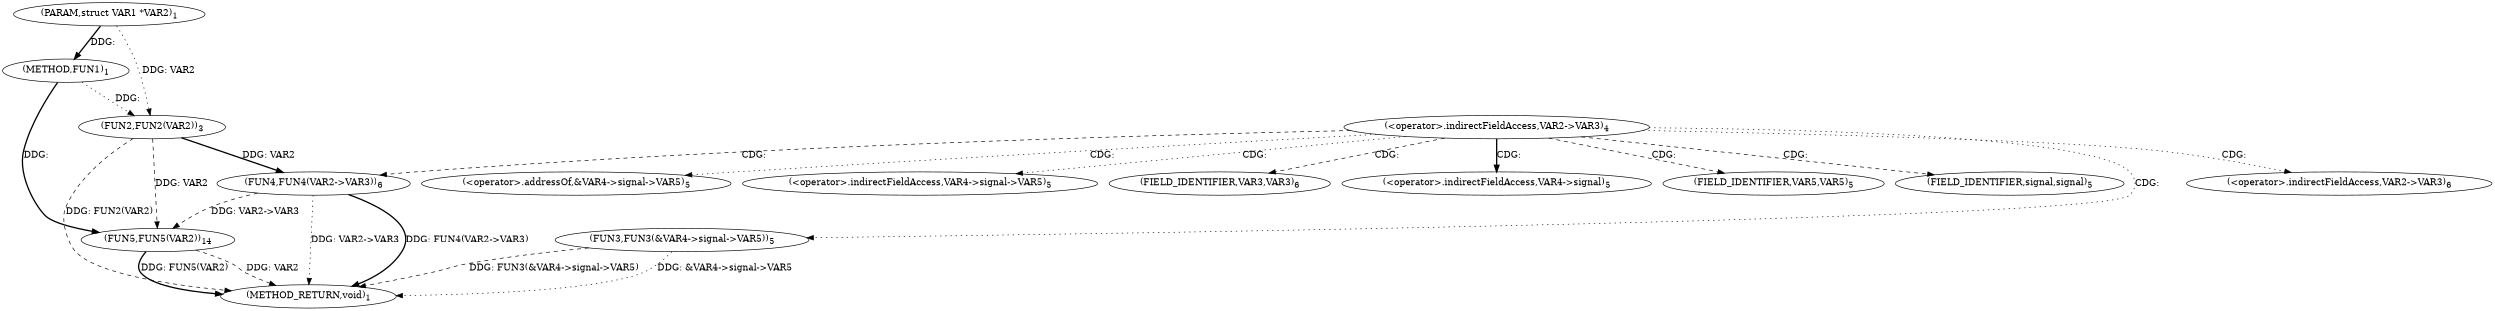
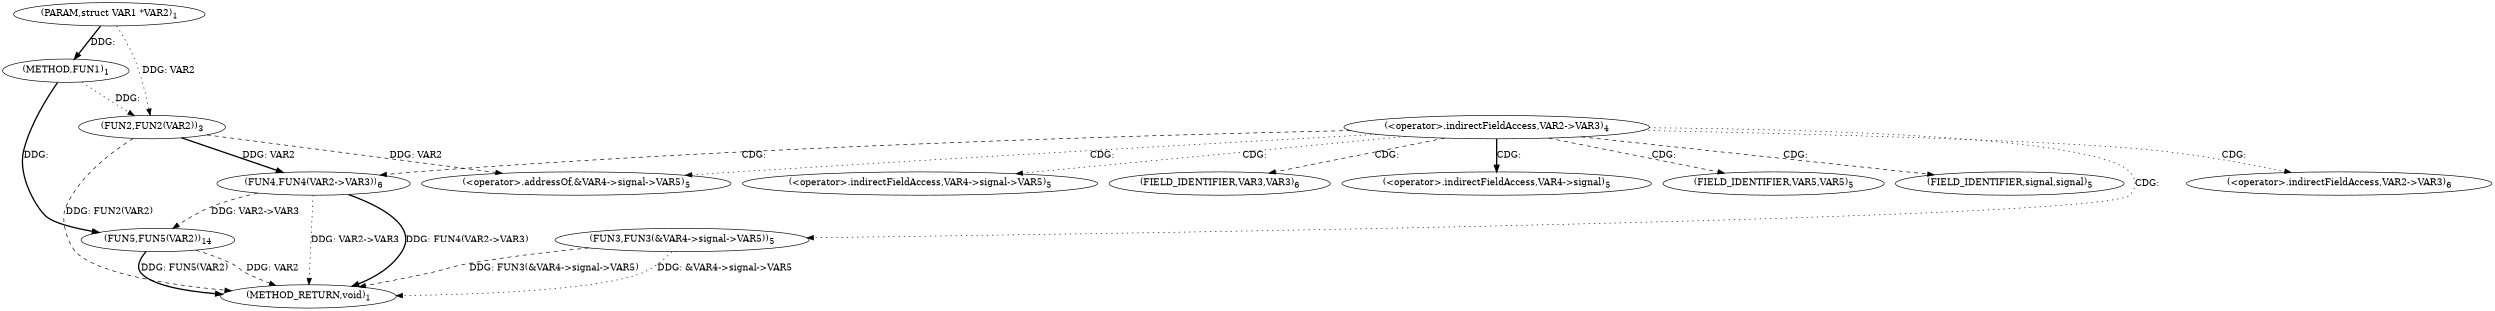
edge "(FUN2,FUN2(VAR2))" -> "(FUN5,FUN5(VAR2))": now "(FUN2,FUN2(VAR2))" -> "(<operator>.addressOf,&VAR4->signal->VAR5)"
